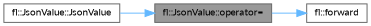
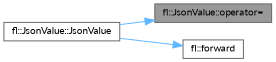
edge "fl::JsonValue::operator=" -> "fl::forward": now "fl::JsonValue::JsonValue" -> "fl::forward"
